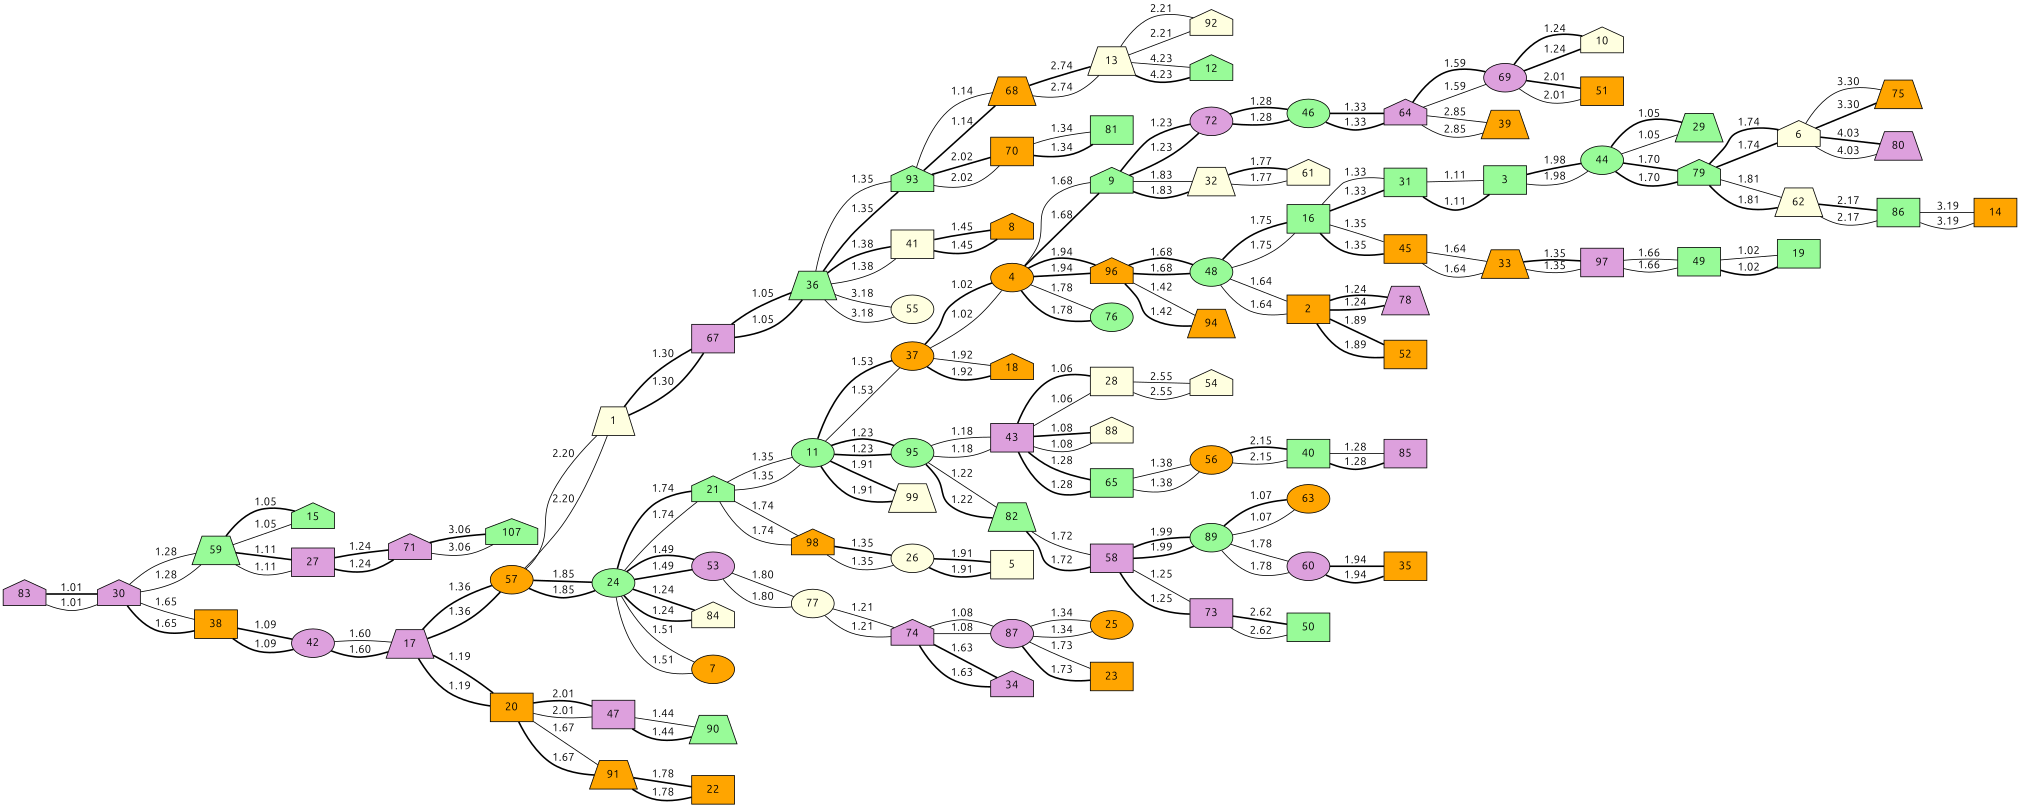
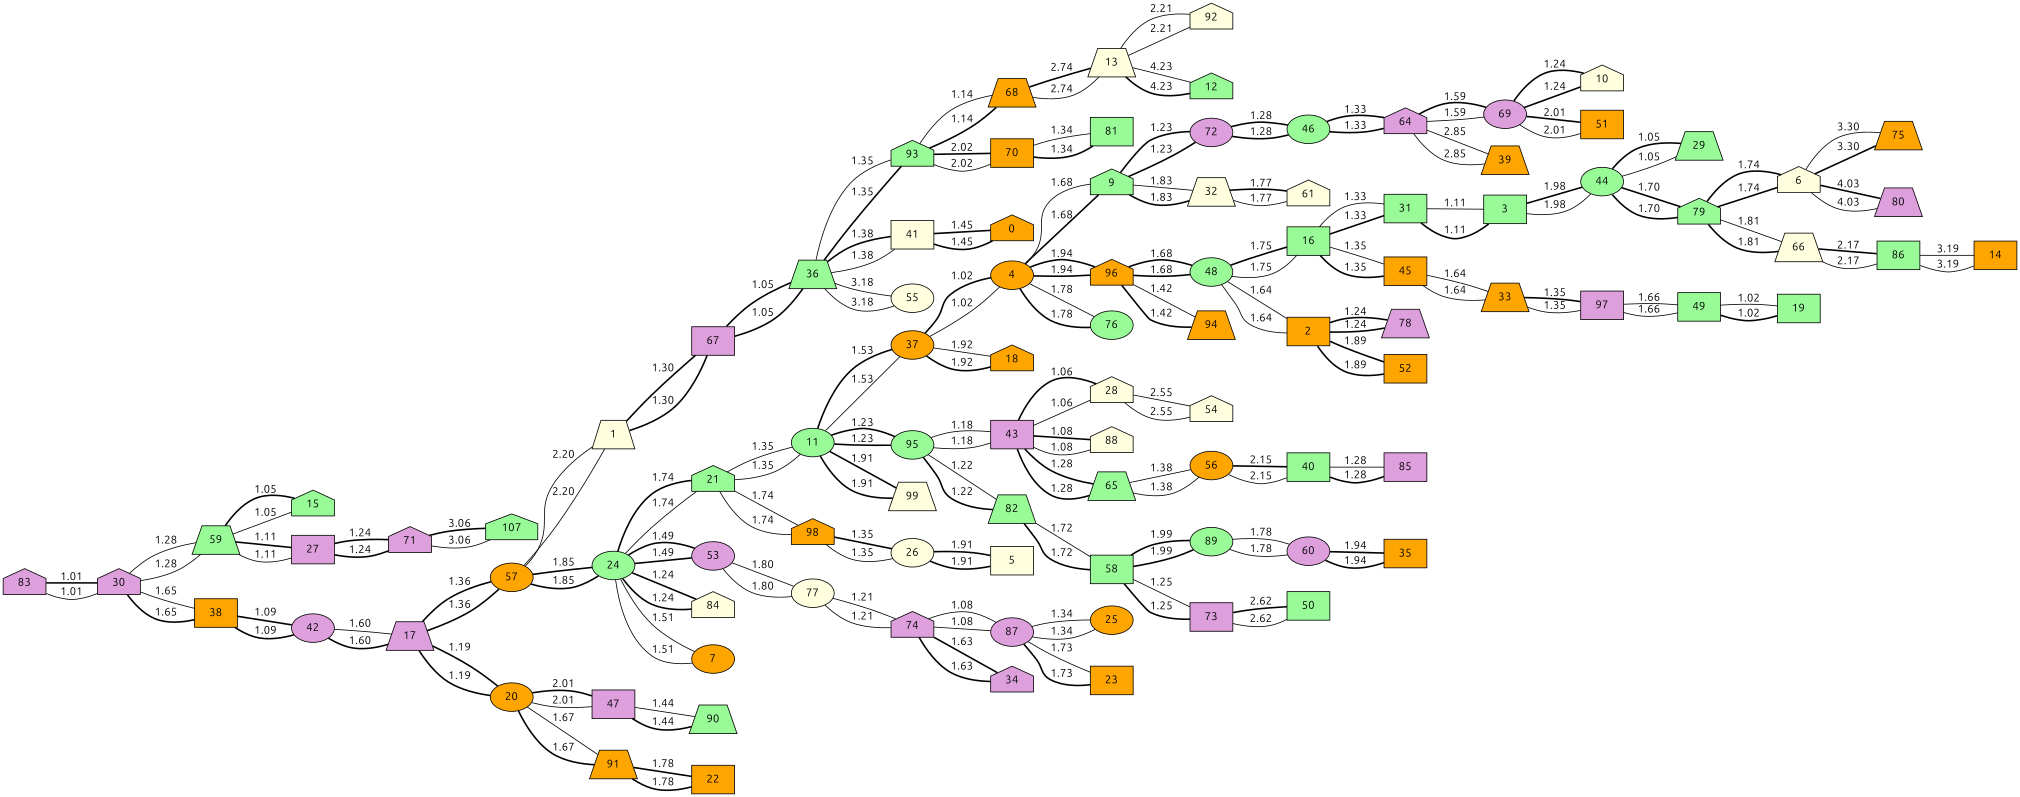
node "62": label "62" -> "66"
node "8": label "8" -> "0"
node "28": shape box -> house
node "65": shape box -> trapezium
node "63": removed
node "58": fillcolor plum -> palegreen
node "20": shape box -> ellipse
